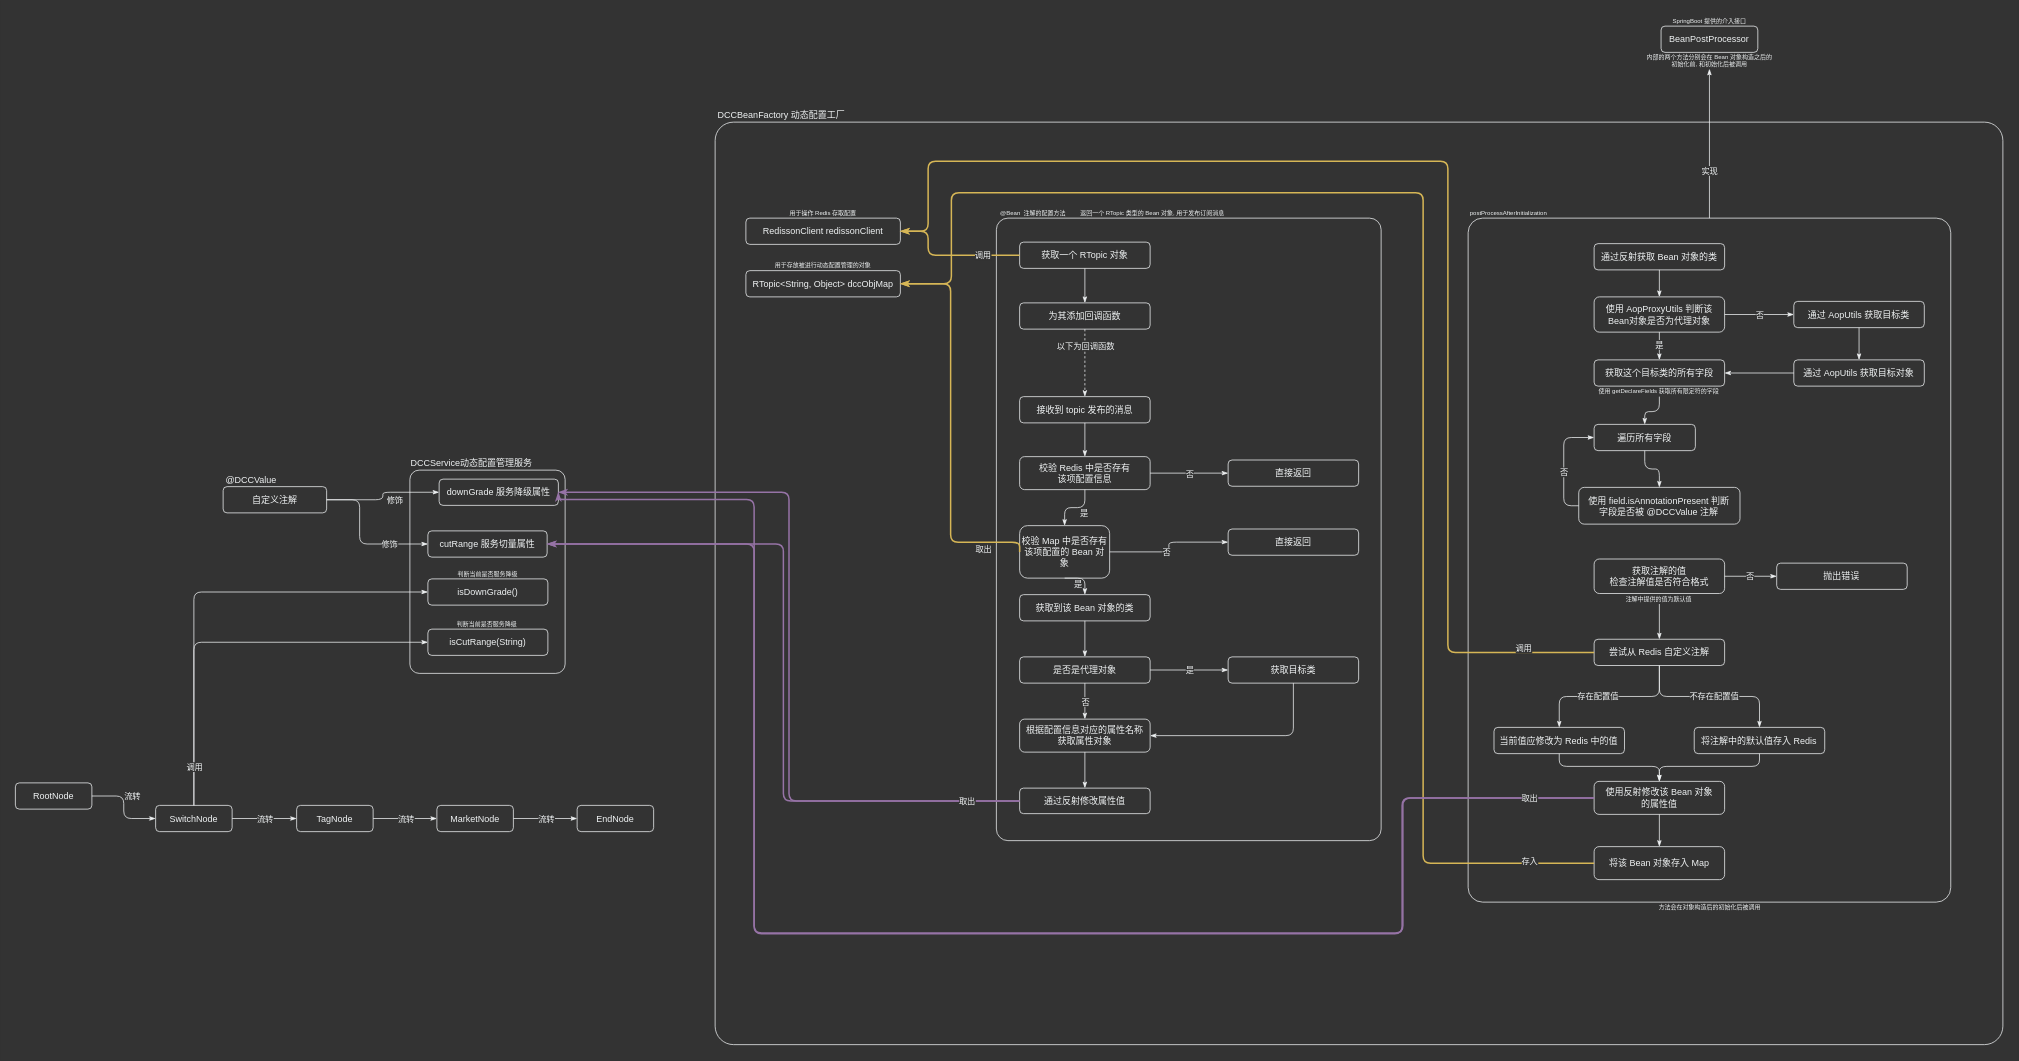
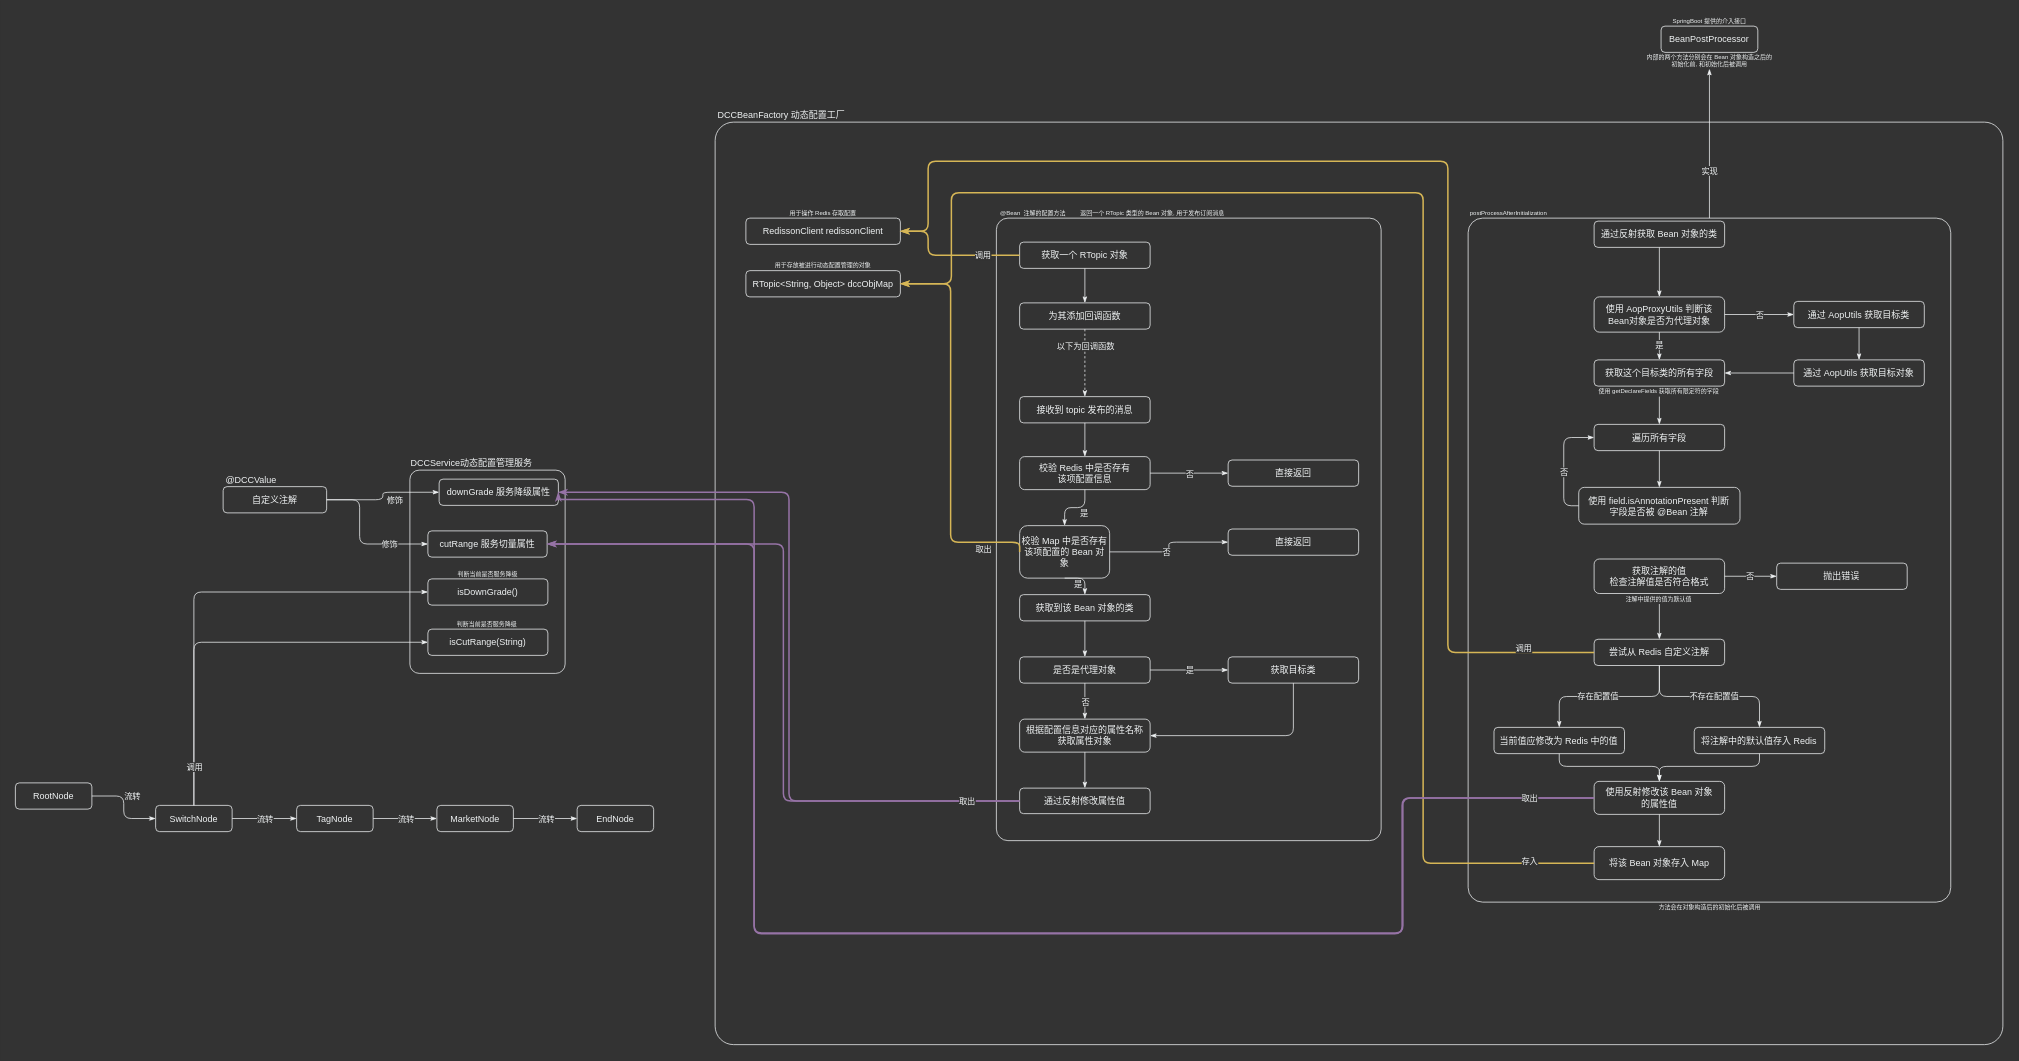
node "通过反射获取 Bean 对象的类": moved (1659, 257) -> (1659, 234)
node "遍历所有字段": size 101x26 -> 131x26
node "使用 field.isAnnotationPresent 判断 字段是否被 @DCCValue 注解": label "使用 field.isAnnotationPresent 判断 字段是否被 @DCCValue 注解" -> "使用 field.isAnnotationPresent 判断 字段是否被 @Bean 注解"
